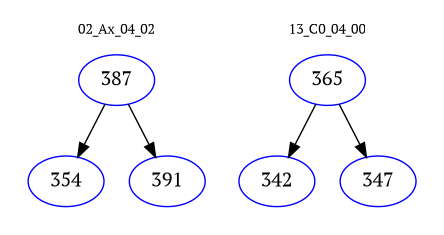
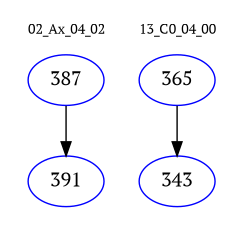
node "354": removed
node "342": label "342" -> "343"
node "347": removed
